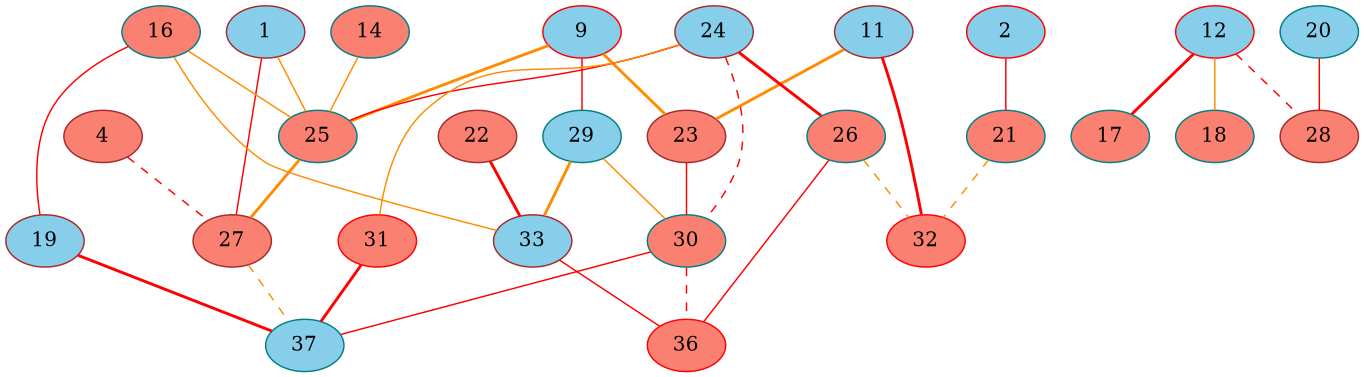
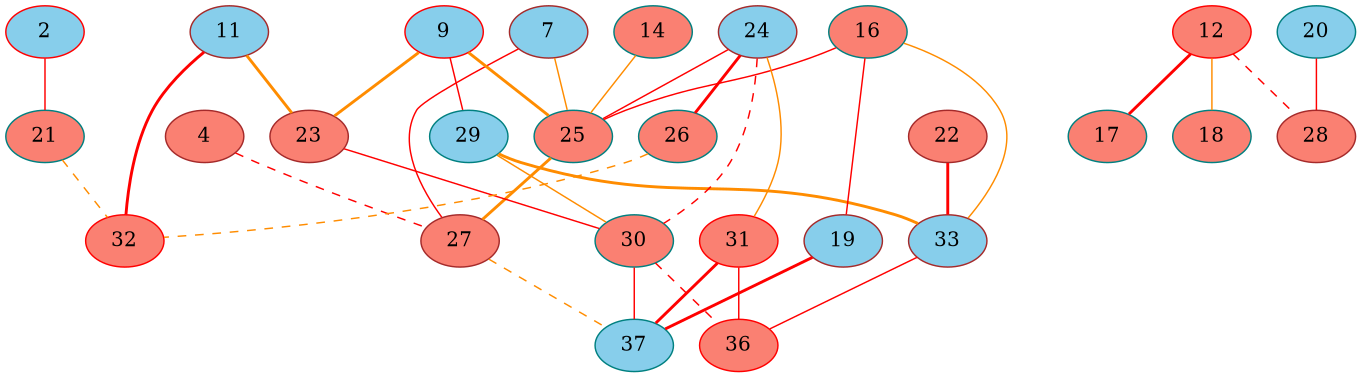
node "1": label "1" -> "7"
node "12": fillcolor skyblue -> salmon
edge "16" -- "25": color darkorange -> red
edge "26" -- "36": now "31" -- "36"
